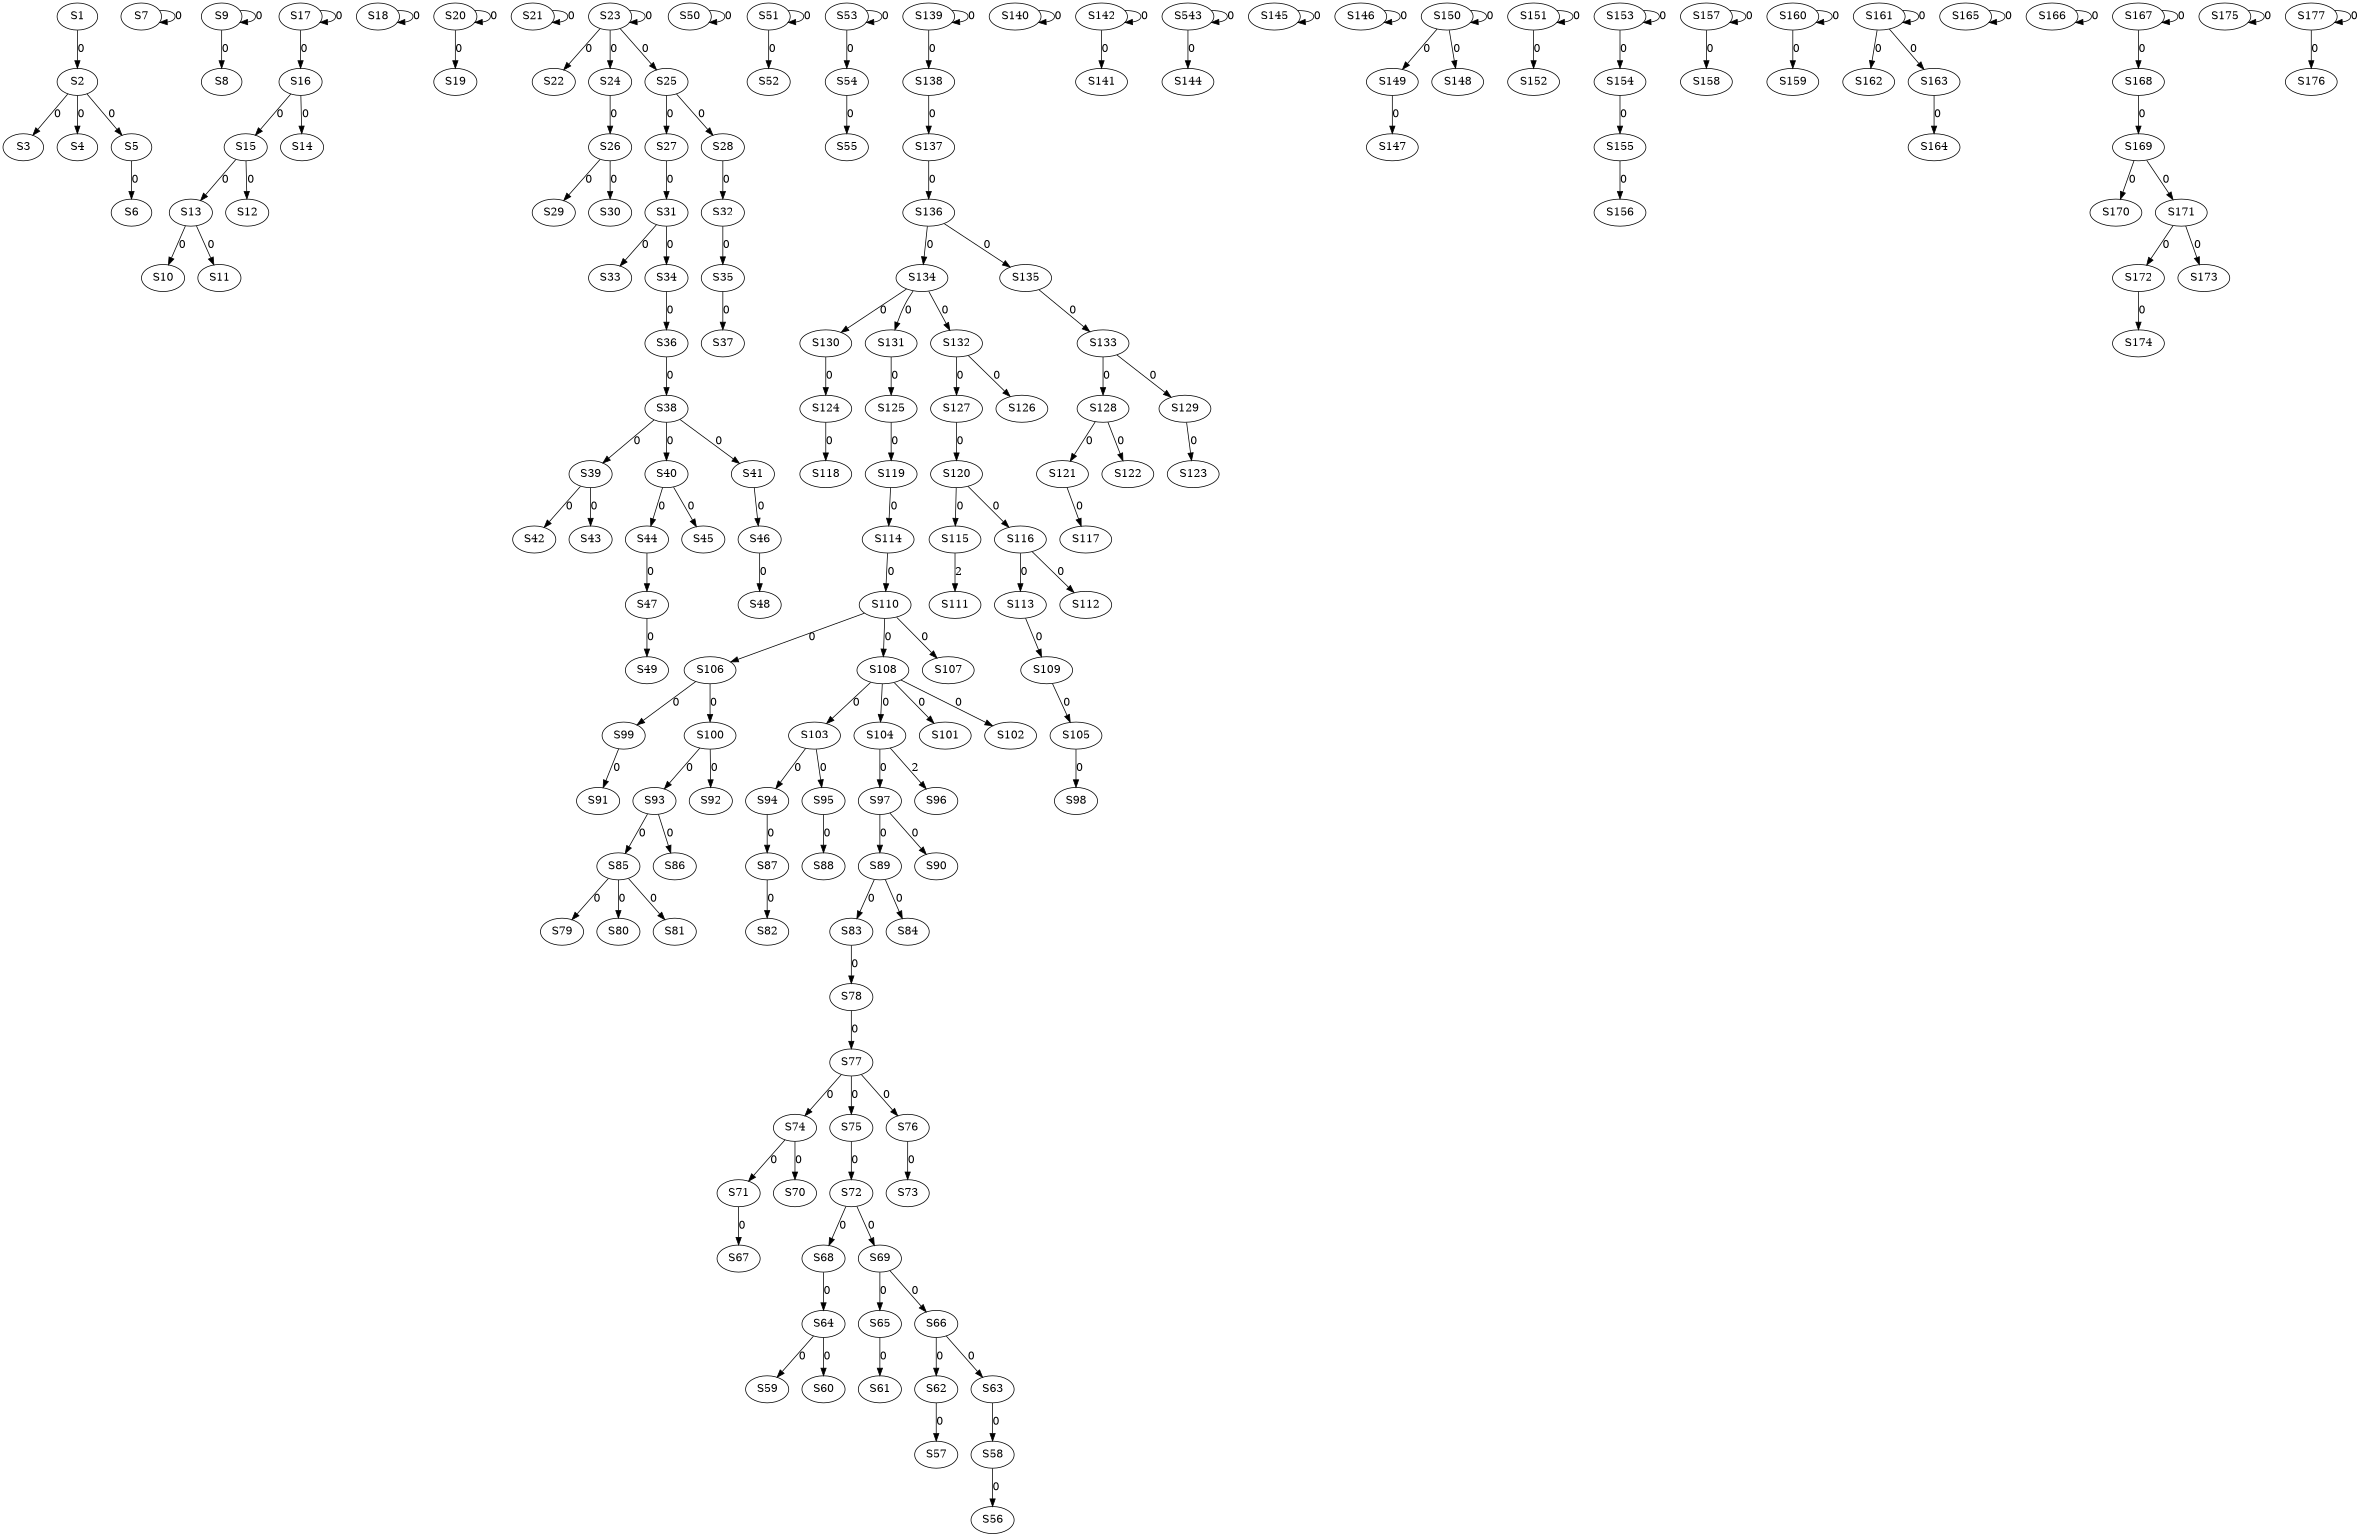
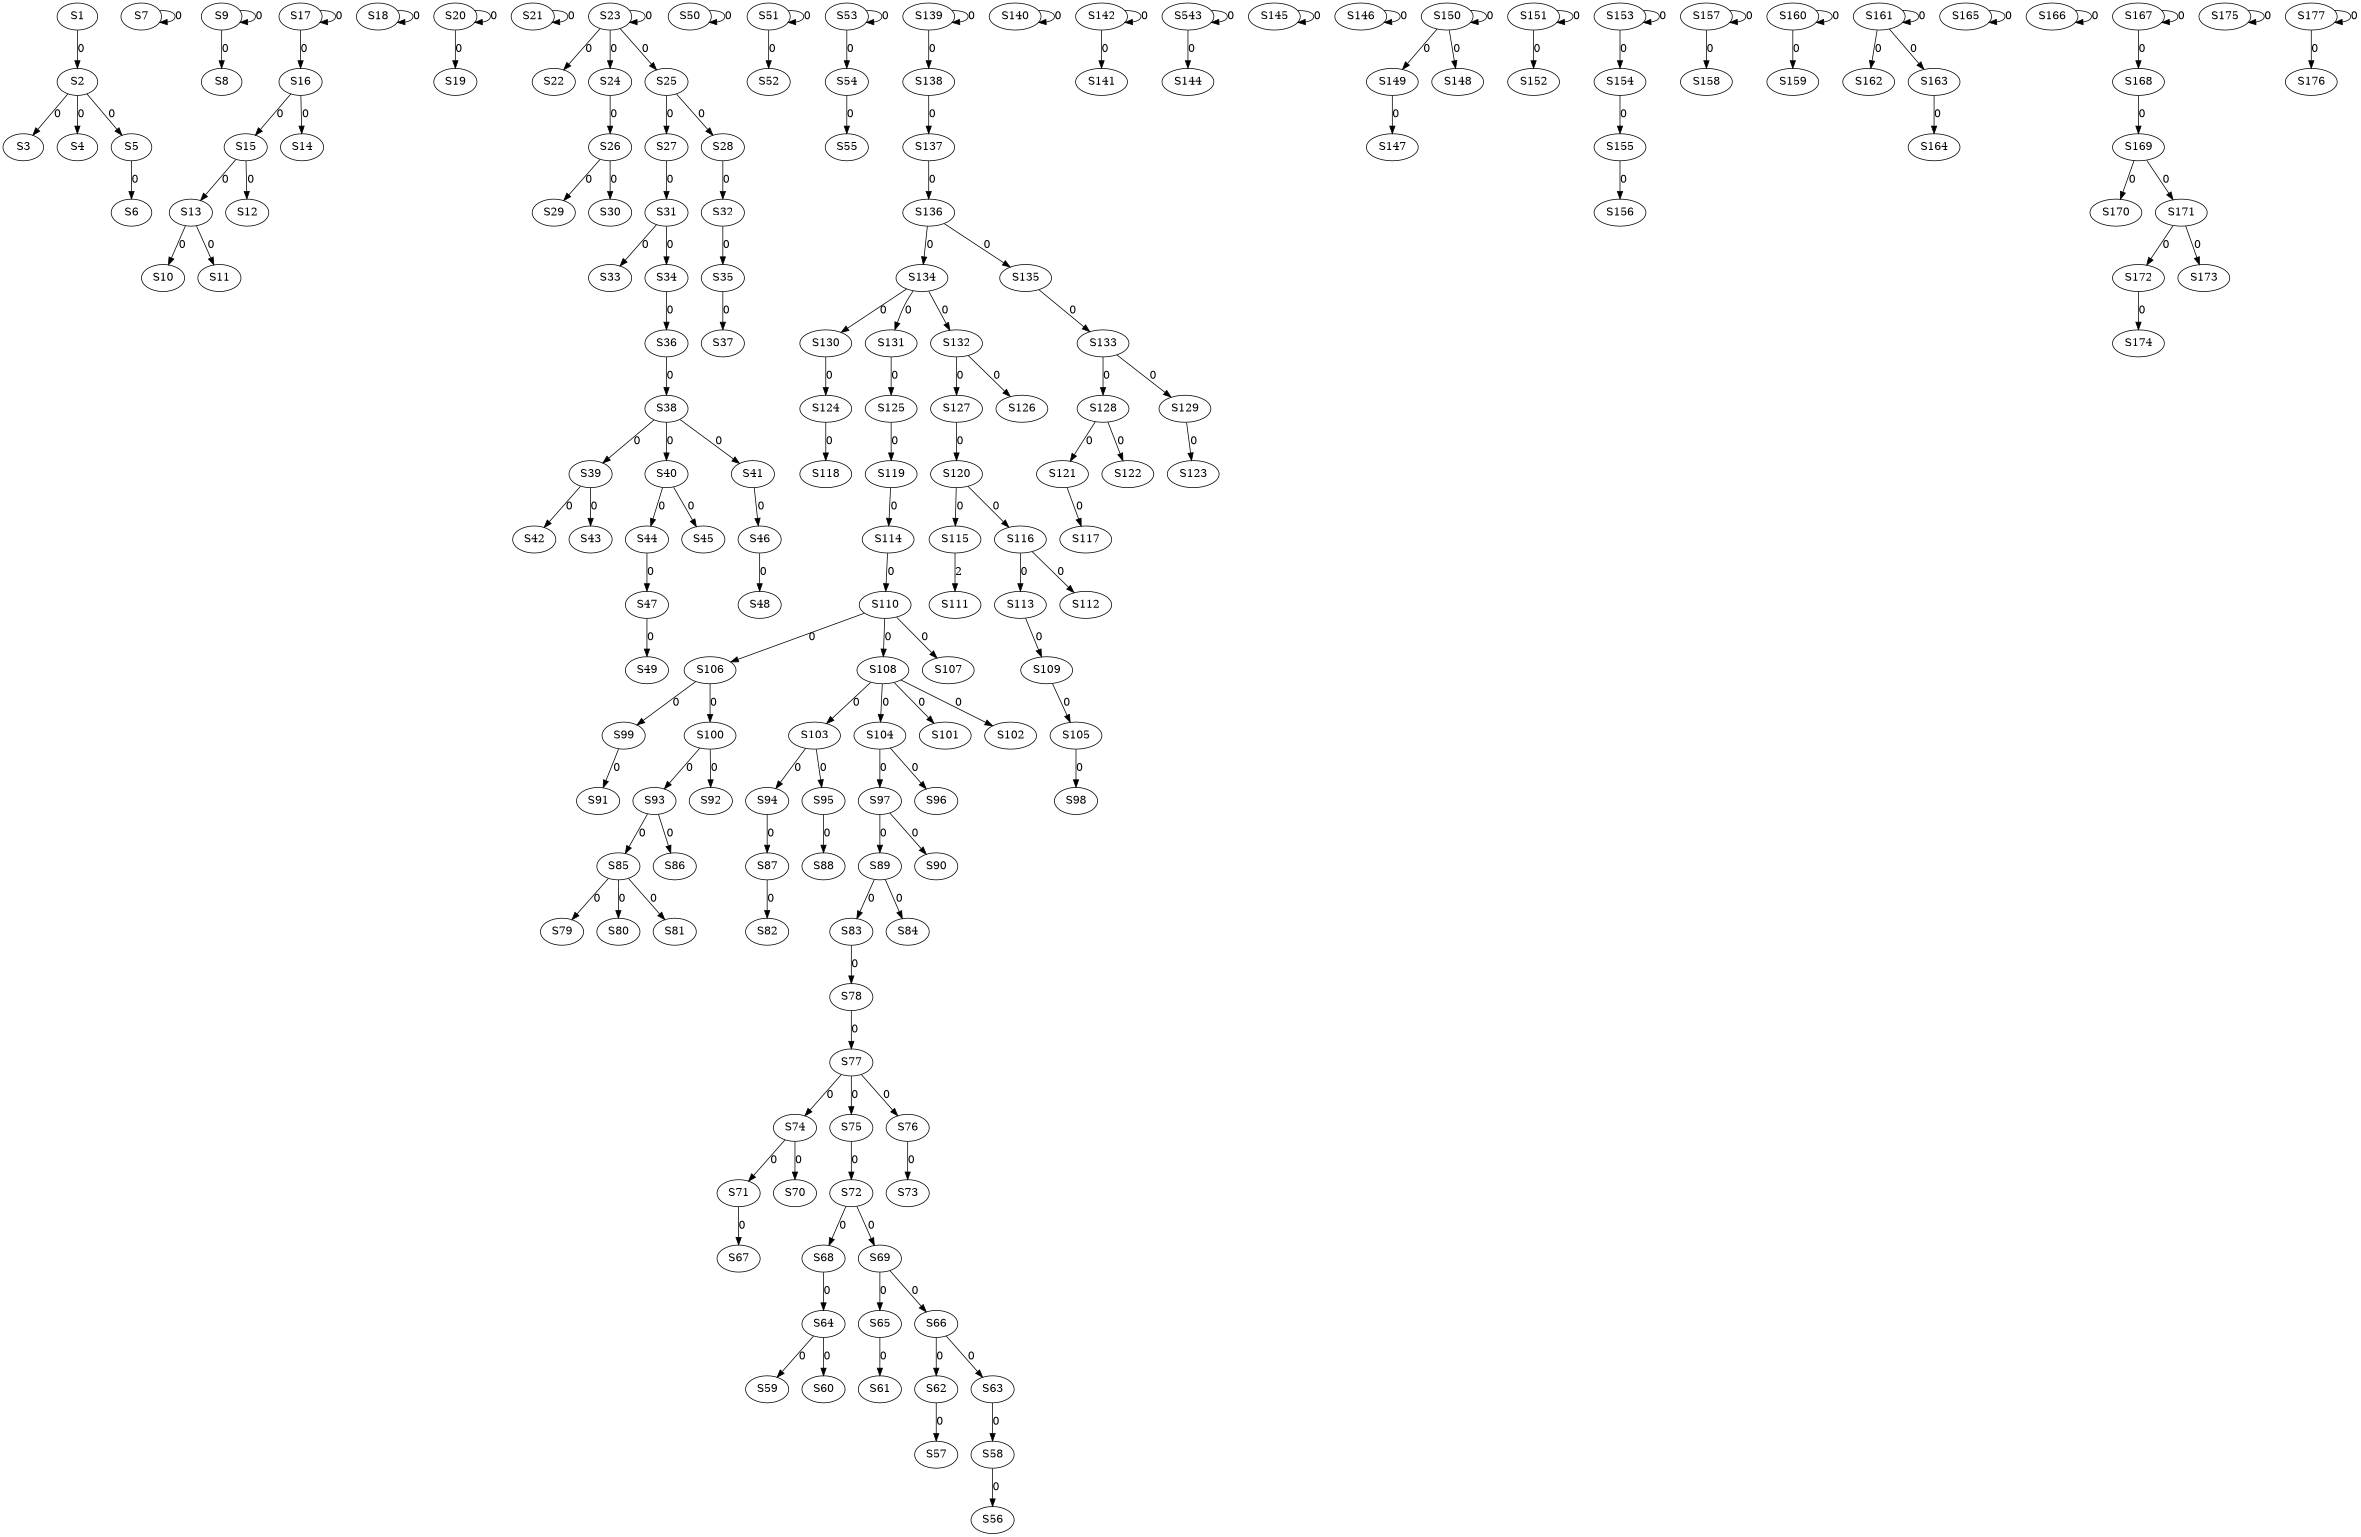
edge "S104" -> "S96": label "2" -> "0"
